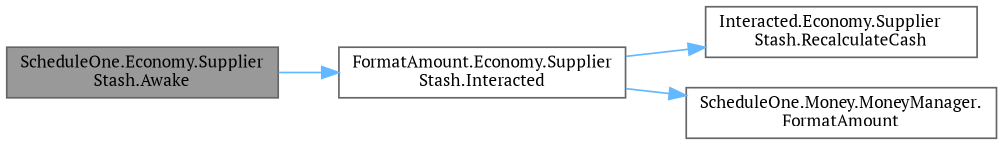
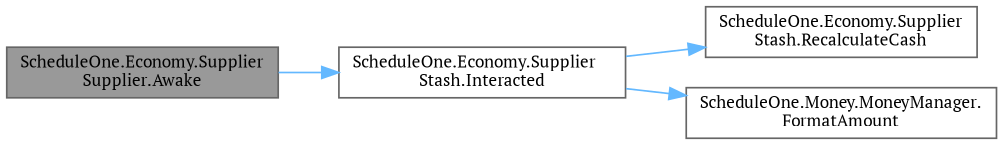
node "Interacted.Economy.Supplier Stash.RecalculateCash": label "Interacted.Economy.Supplier Stash.RecalculateCash" -> "ScheduleOne.Economy.Supplier Stash.RecalculateCash"
node "ScheduleOne.Economy.Supplier Stash.Awake": label "ScheduleOne.Economy.Supplier Stash.Awake" -> "ScheduleOne.Economy.Supplier Supplier.Awake"
node "FormatAmount.Economy.Supplier Stash.Interacted": label "FormatAmount.Economy.Supplier Stash.Interacted" -> "ScheduleOne.Economy.Supplier Stash.Interacted"
